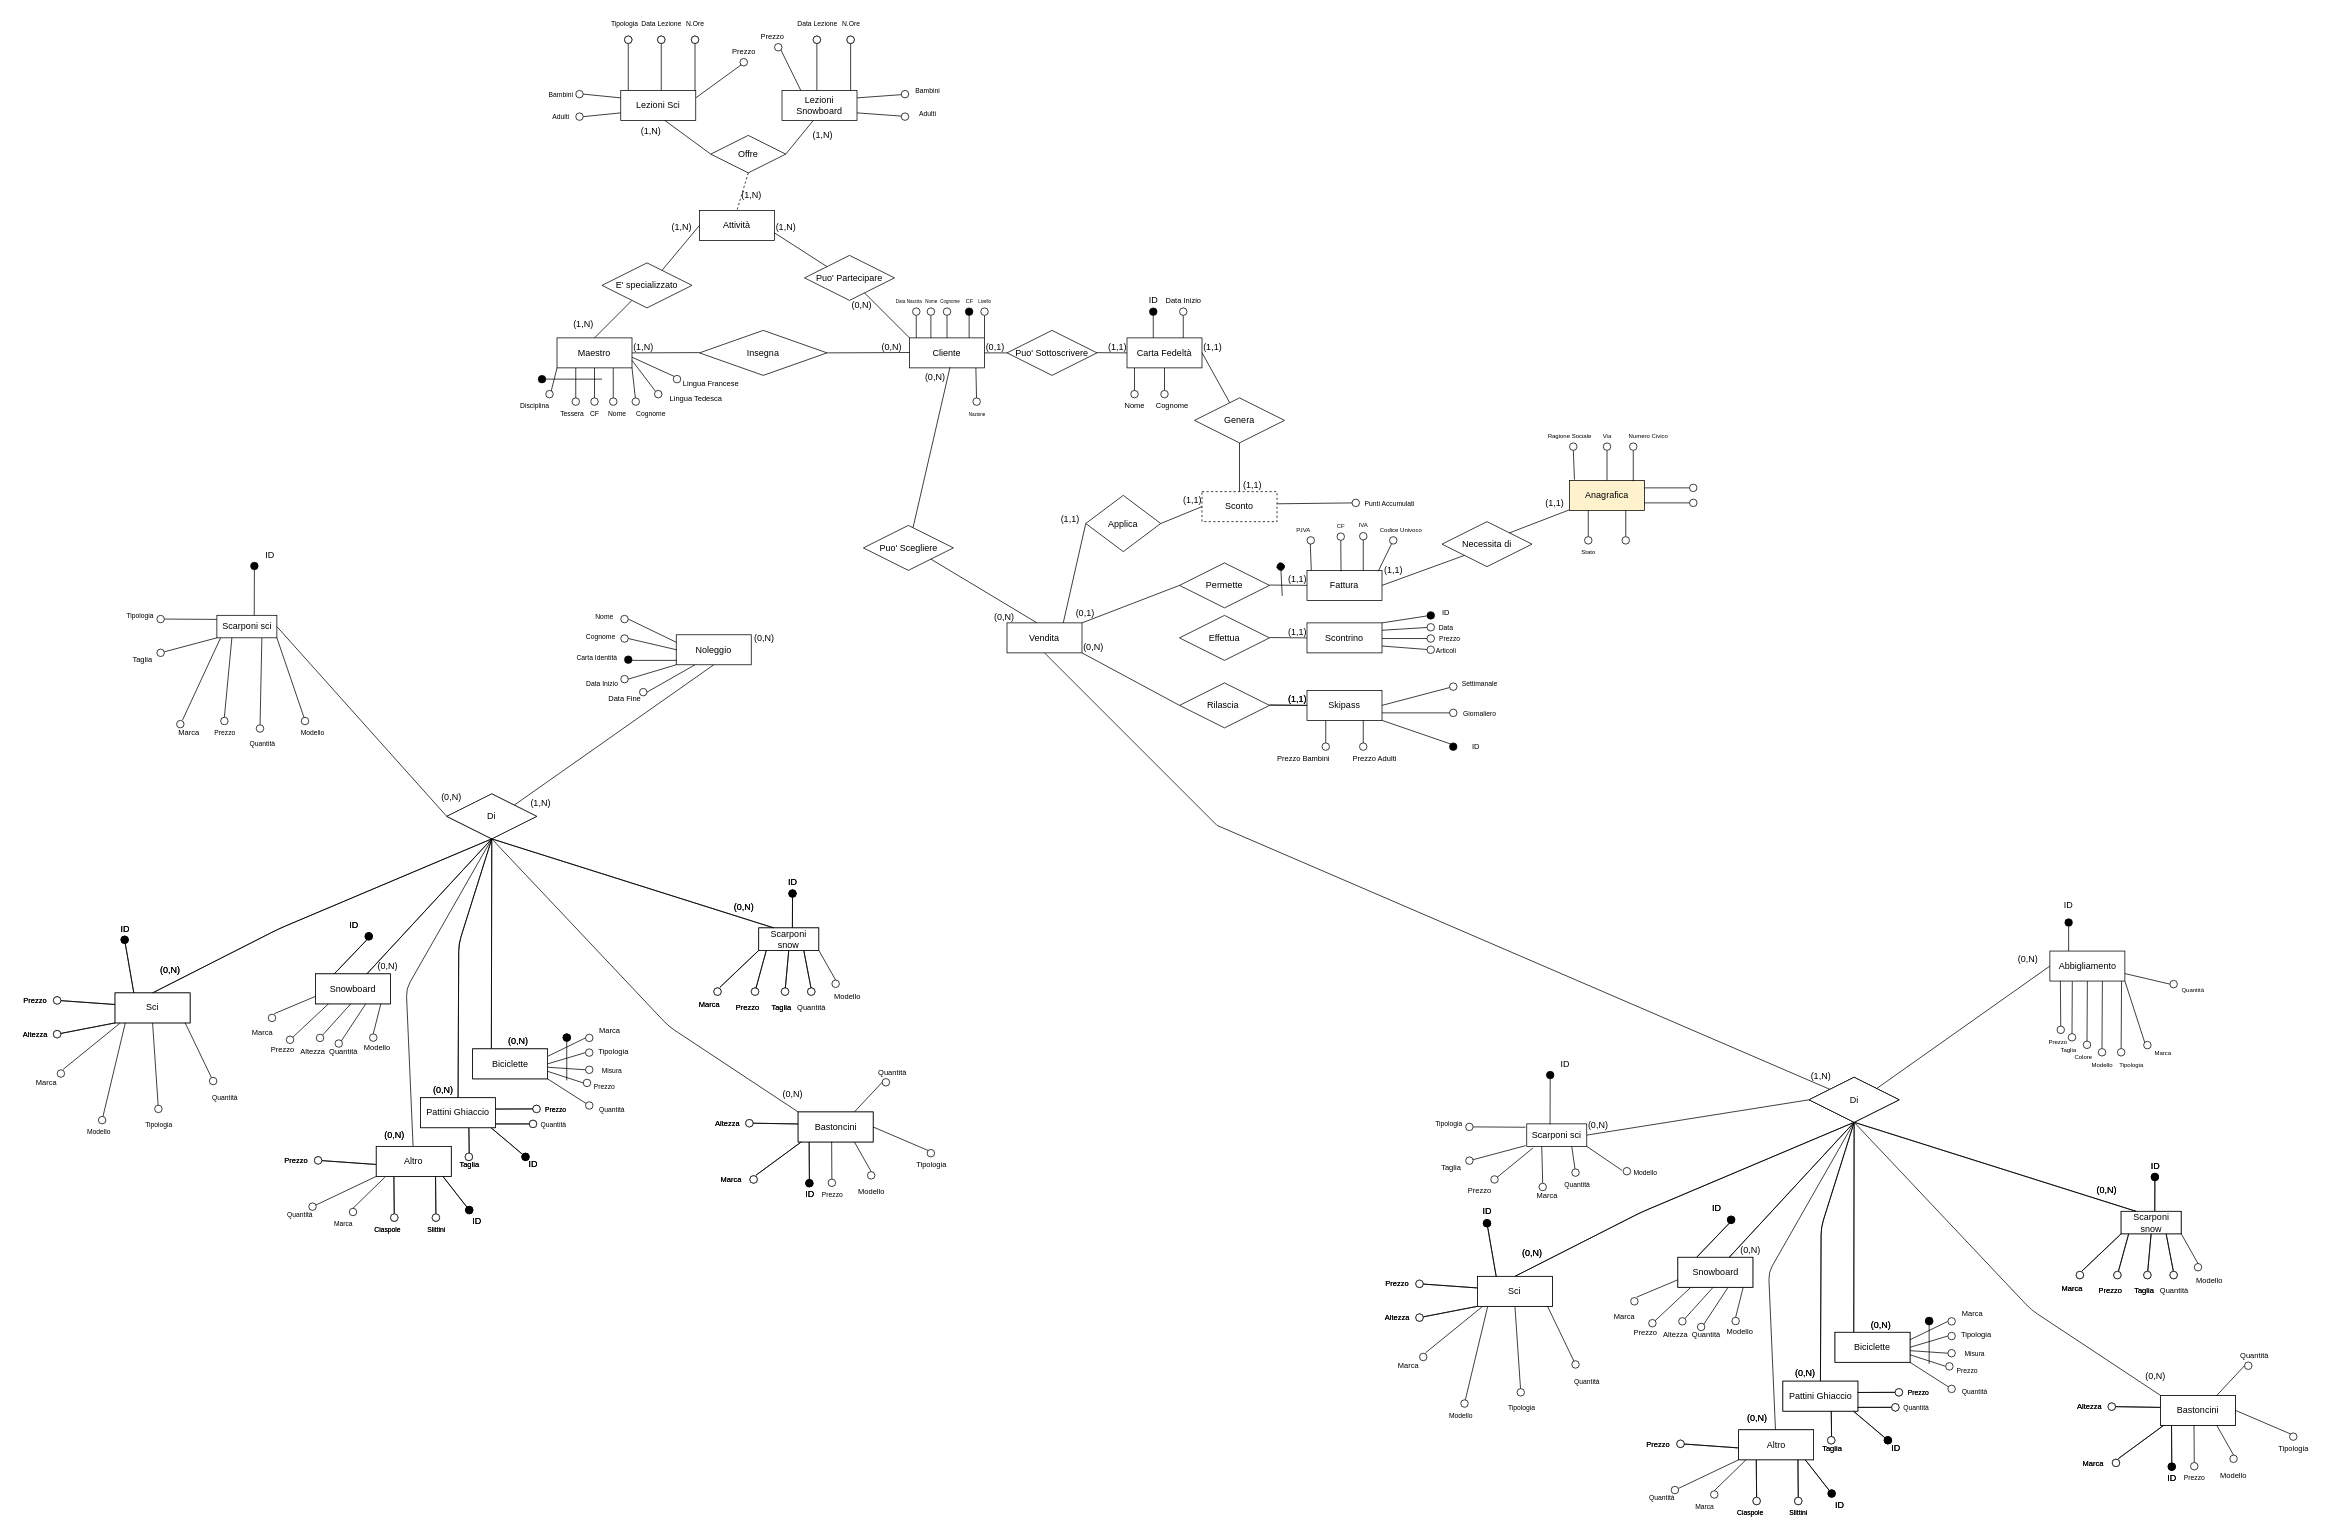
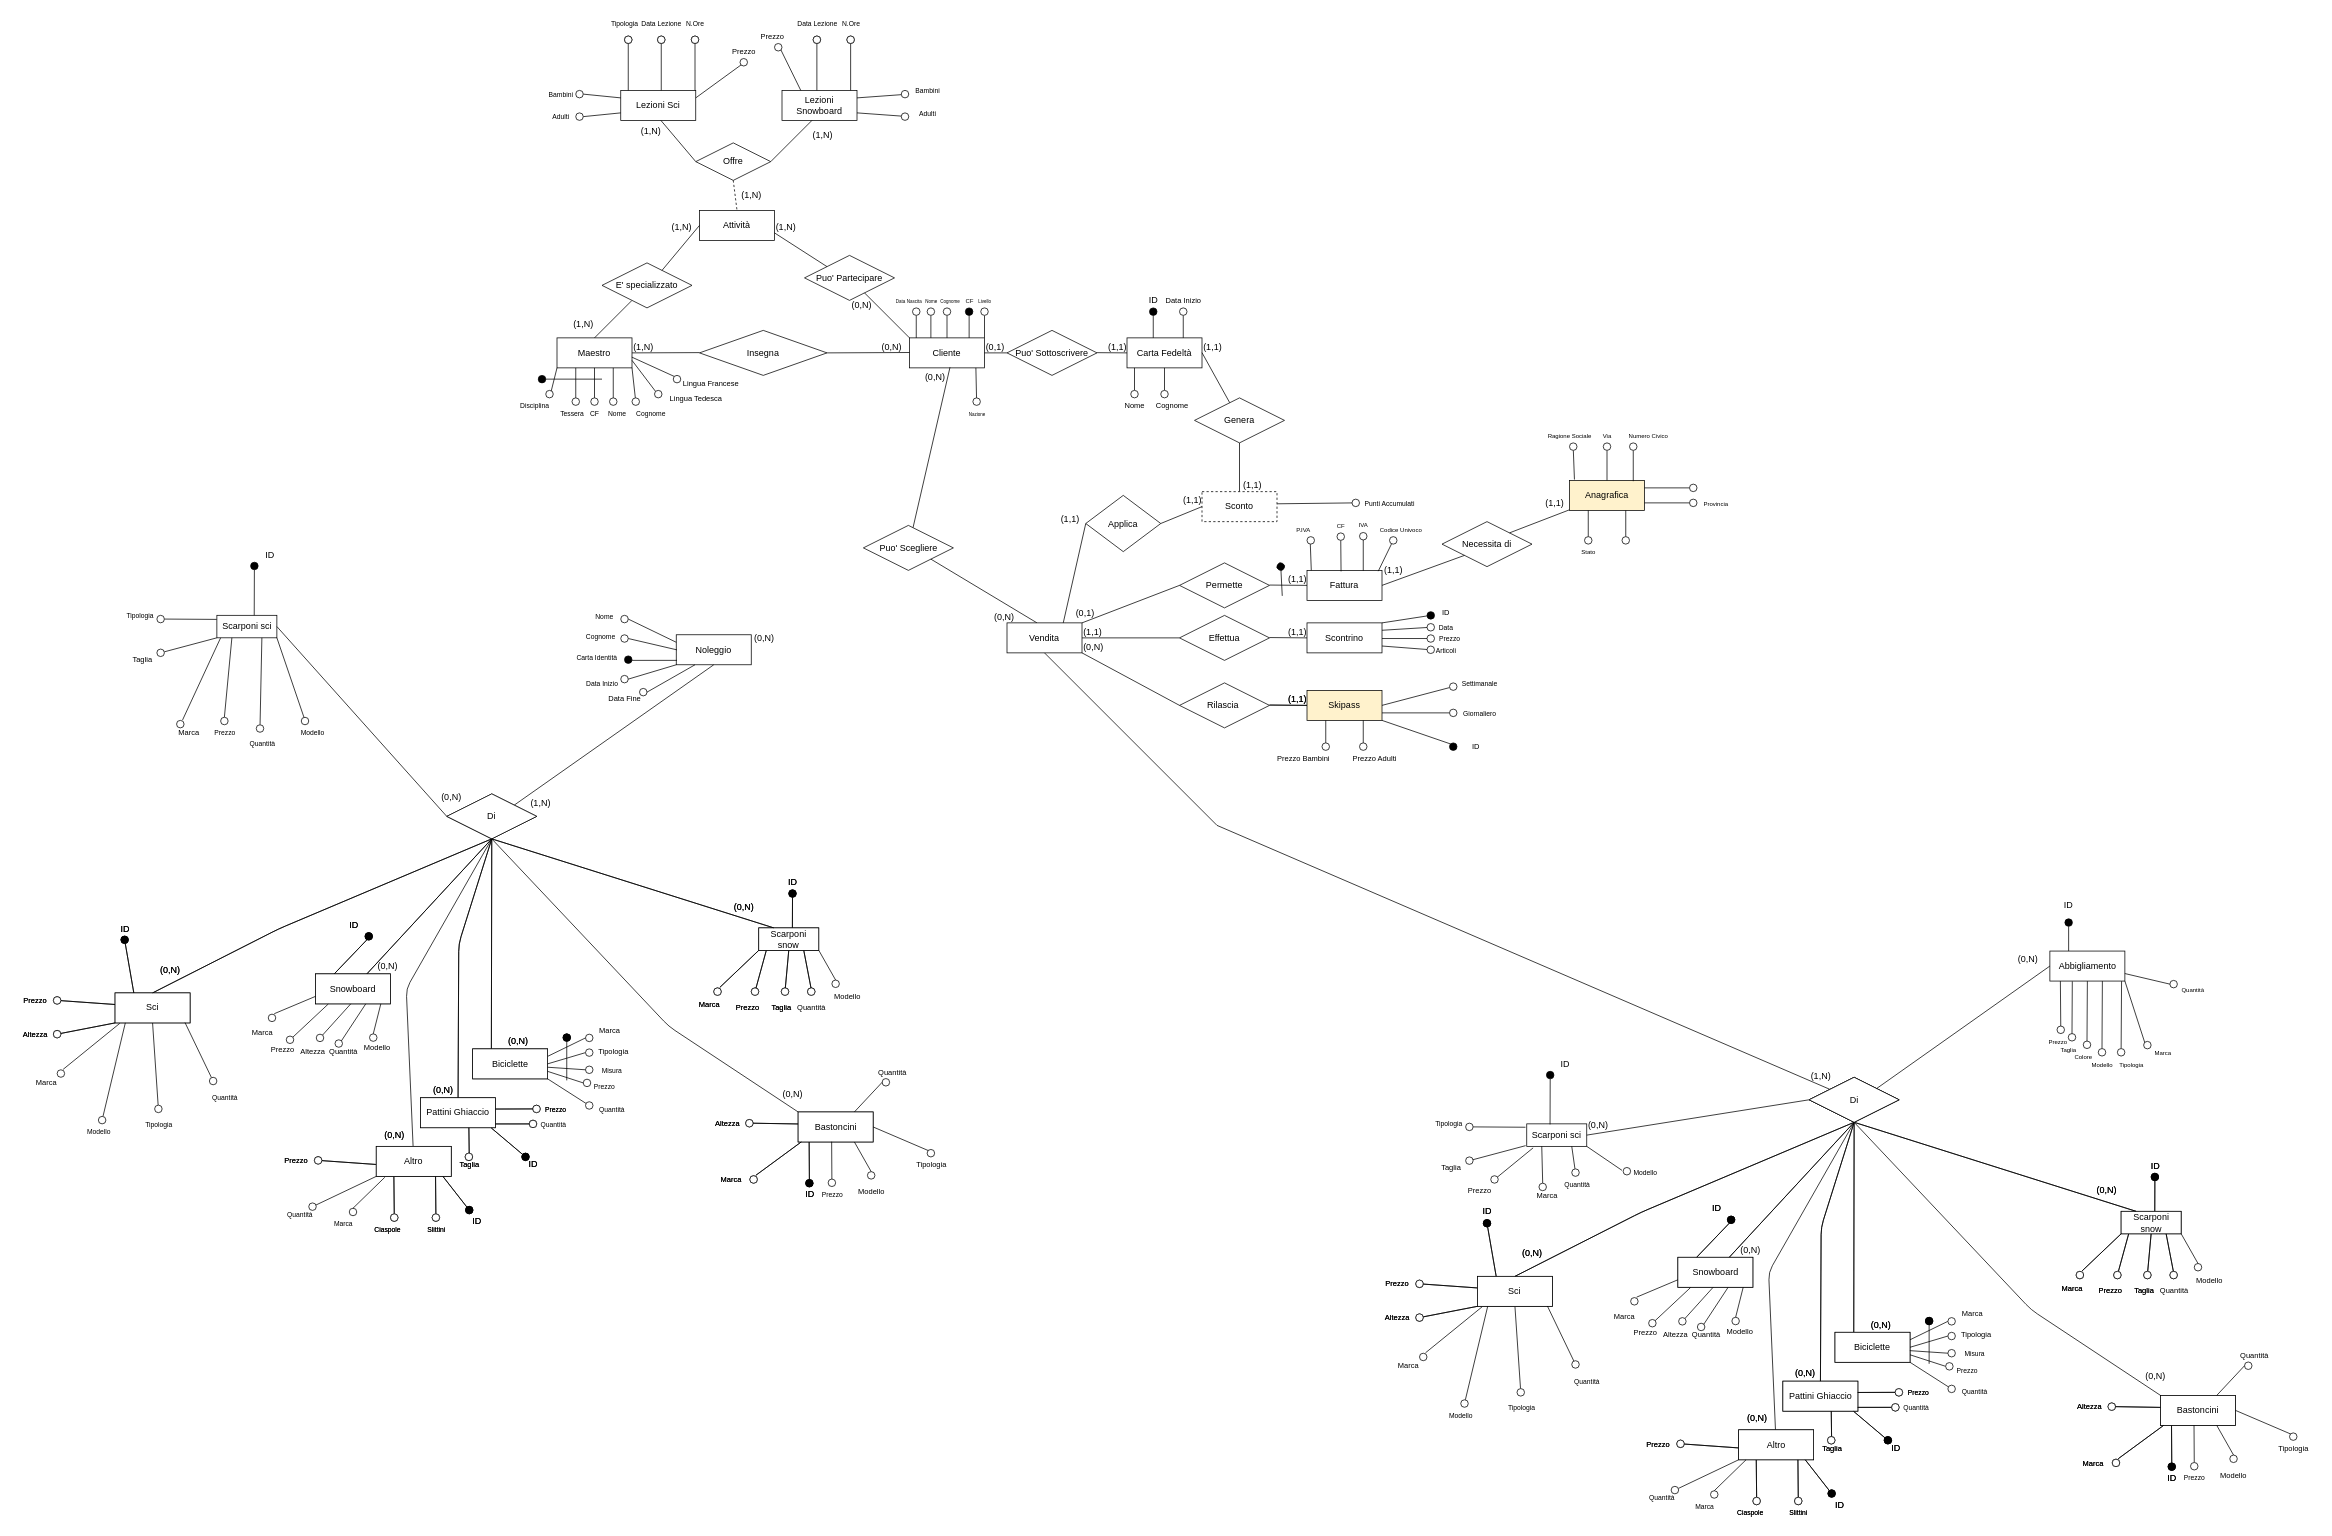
node "Offre": moved (748, 154) -> (733, 162)
node "Provincia": added
edge "Vendita" -- "Effettua": added, label "(1,1)"
node "Skipass": fillcolor #ffffff -> #fff2cc
